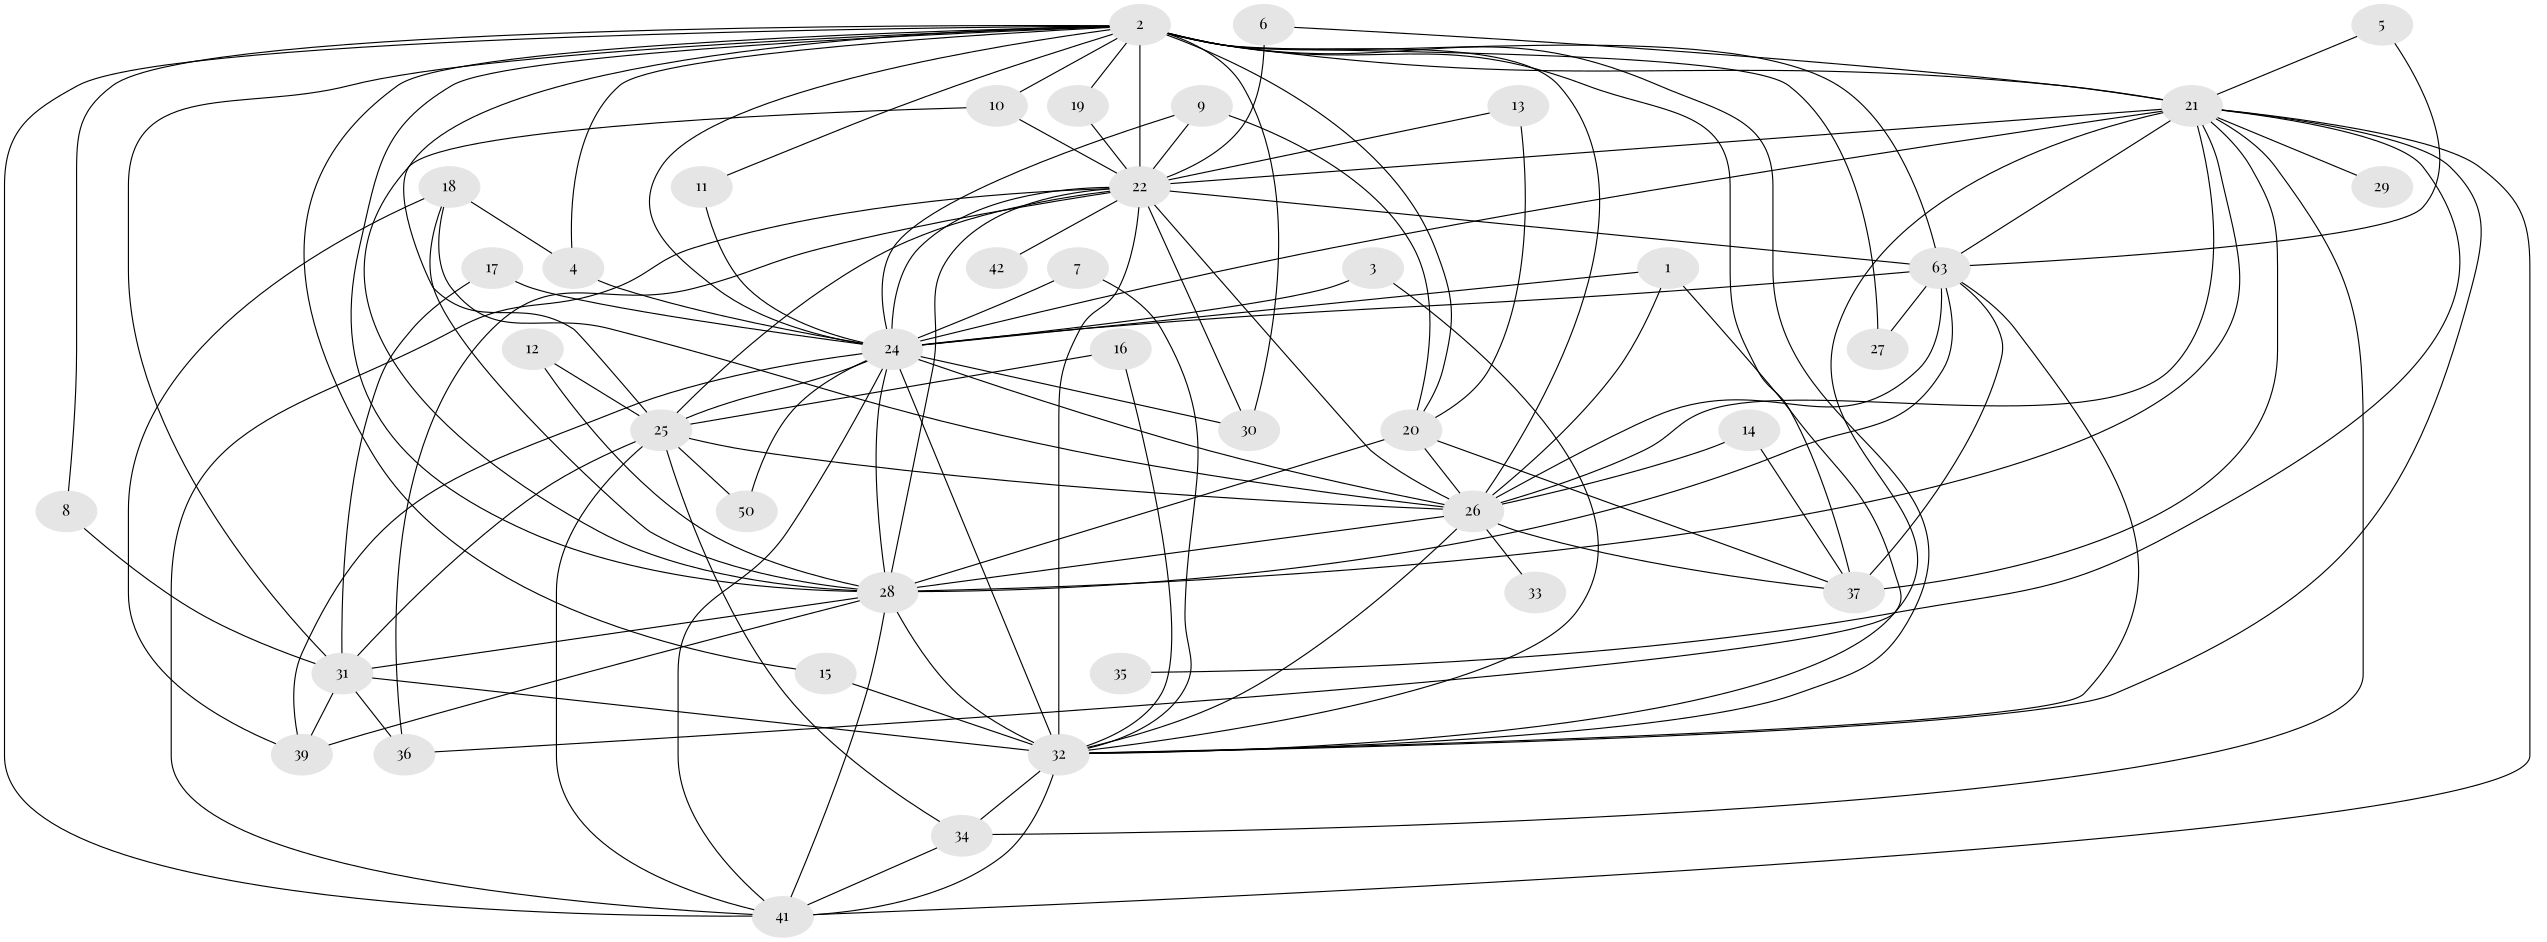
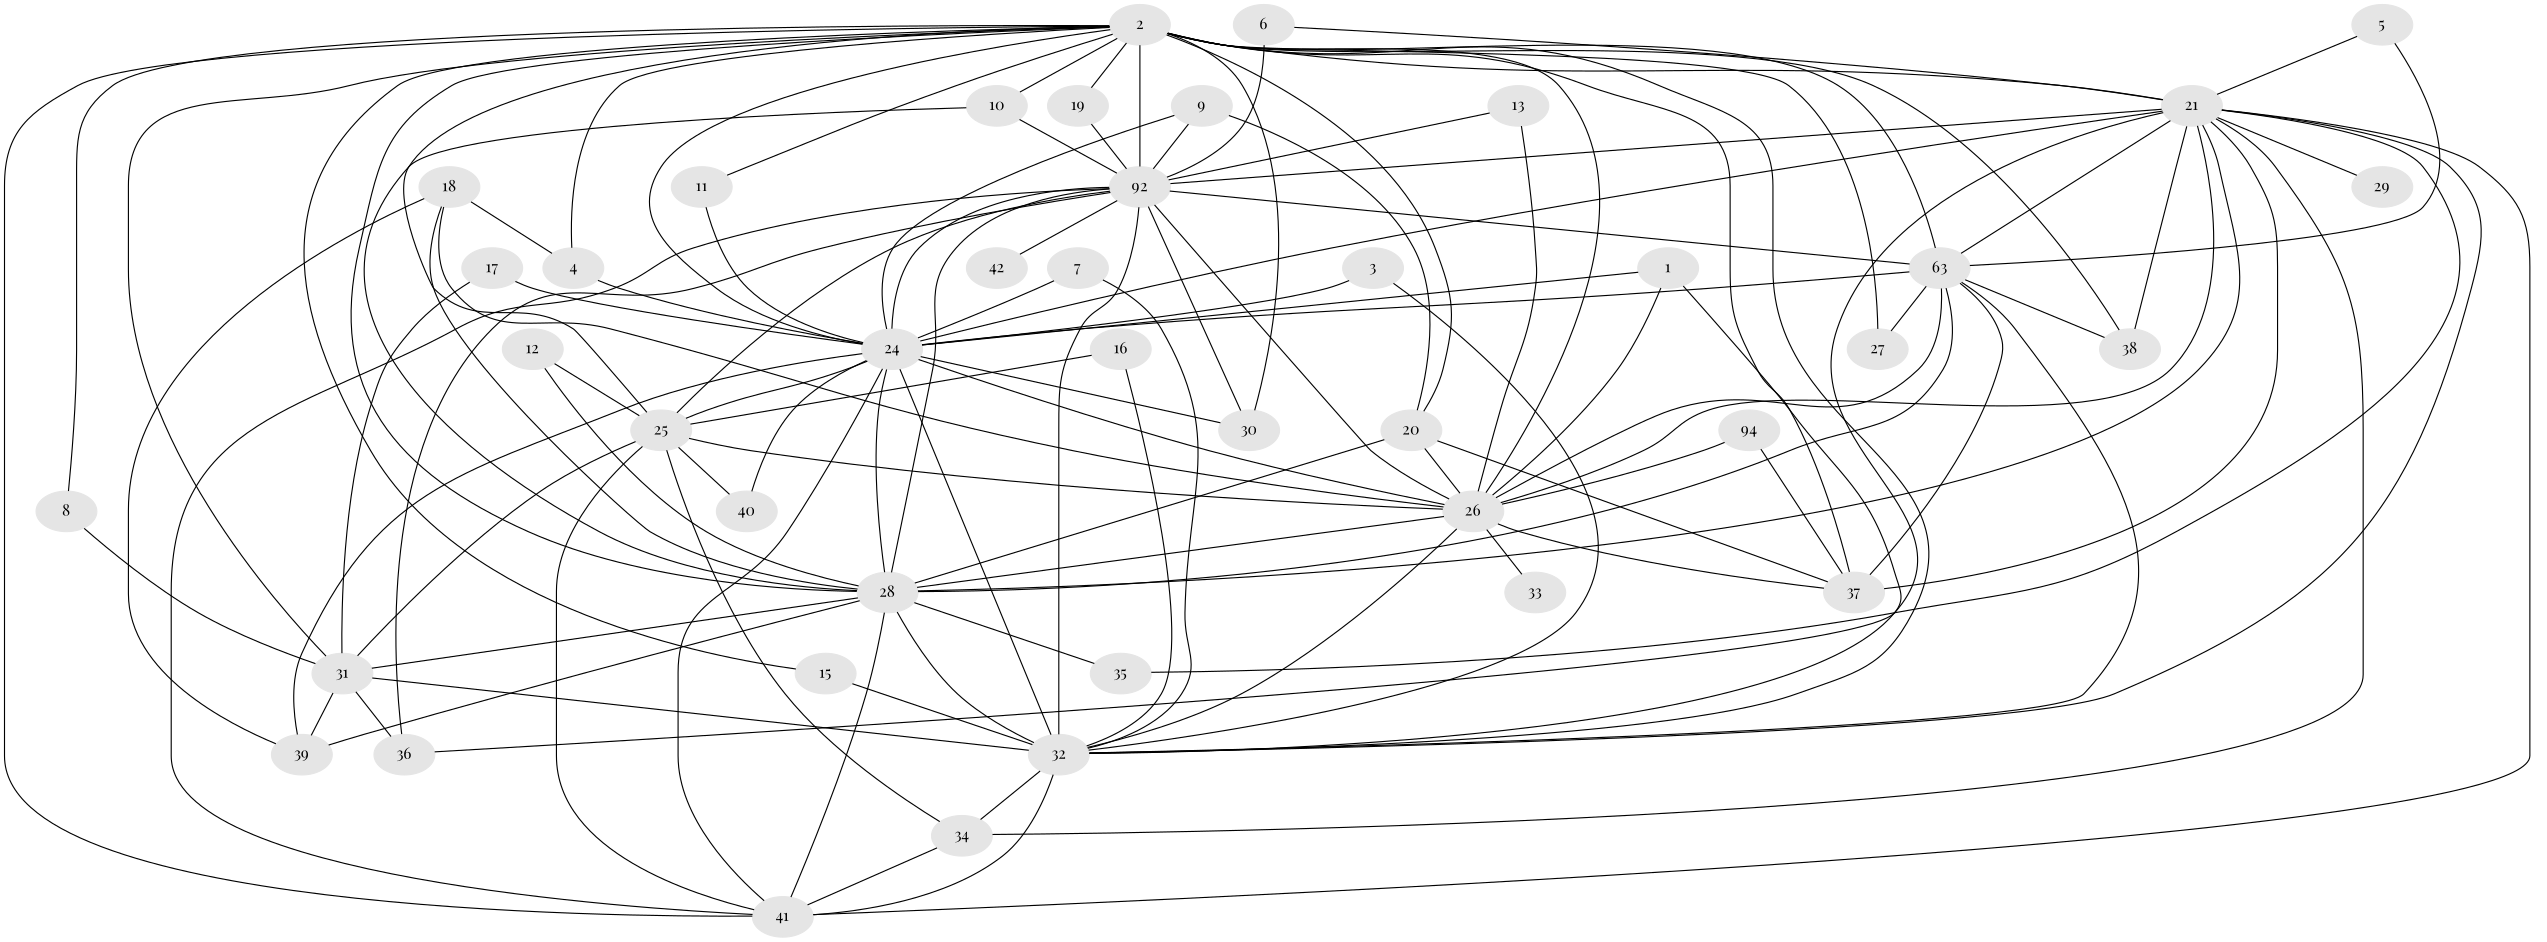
node "22": label "22" -> "92"
edge "13" -- "20": now "13" -- "26"
node "38": added
node "14": label "14" -> "94"
node "50": label "50" -> "40"
edge "28" -- "35": added
